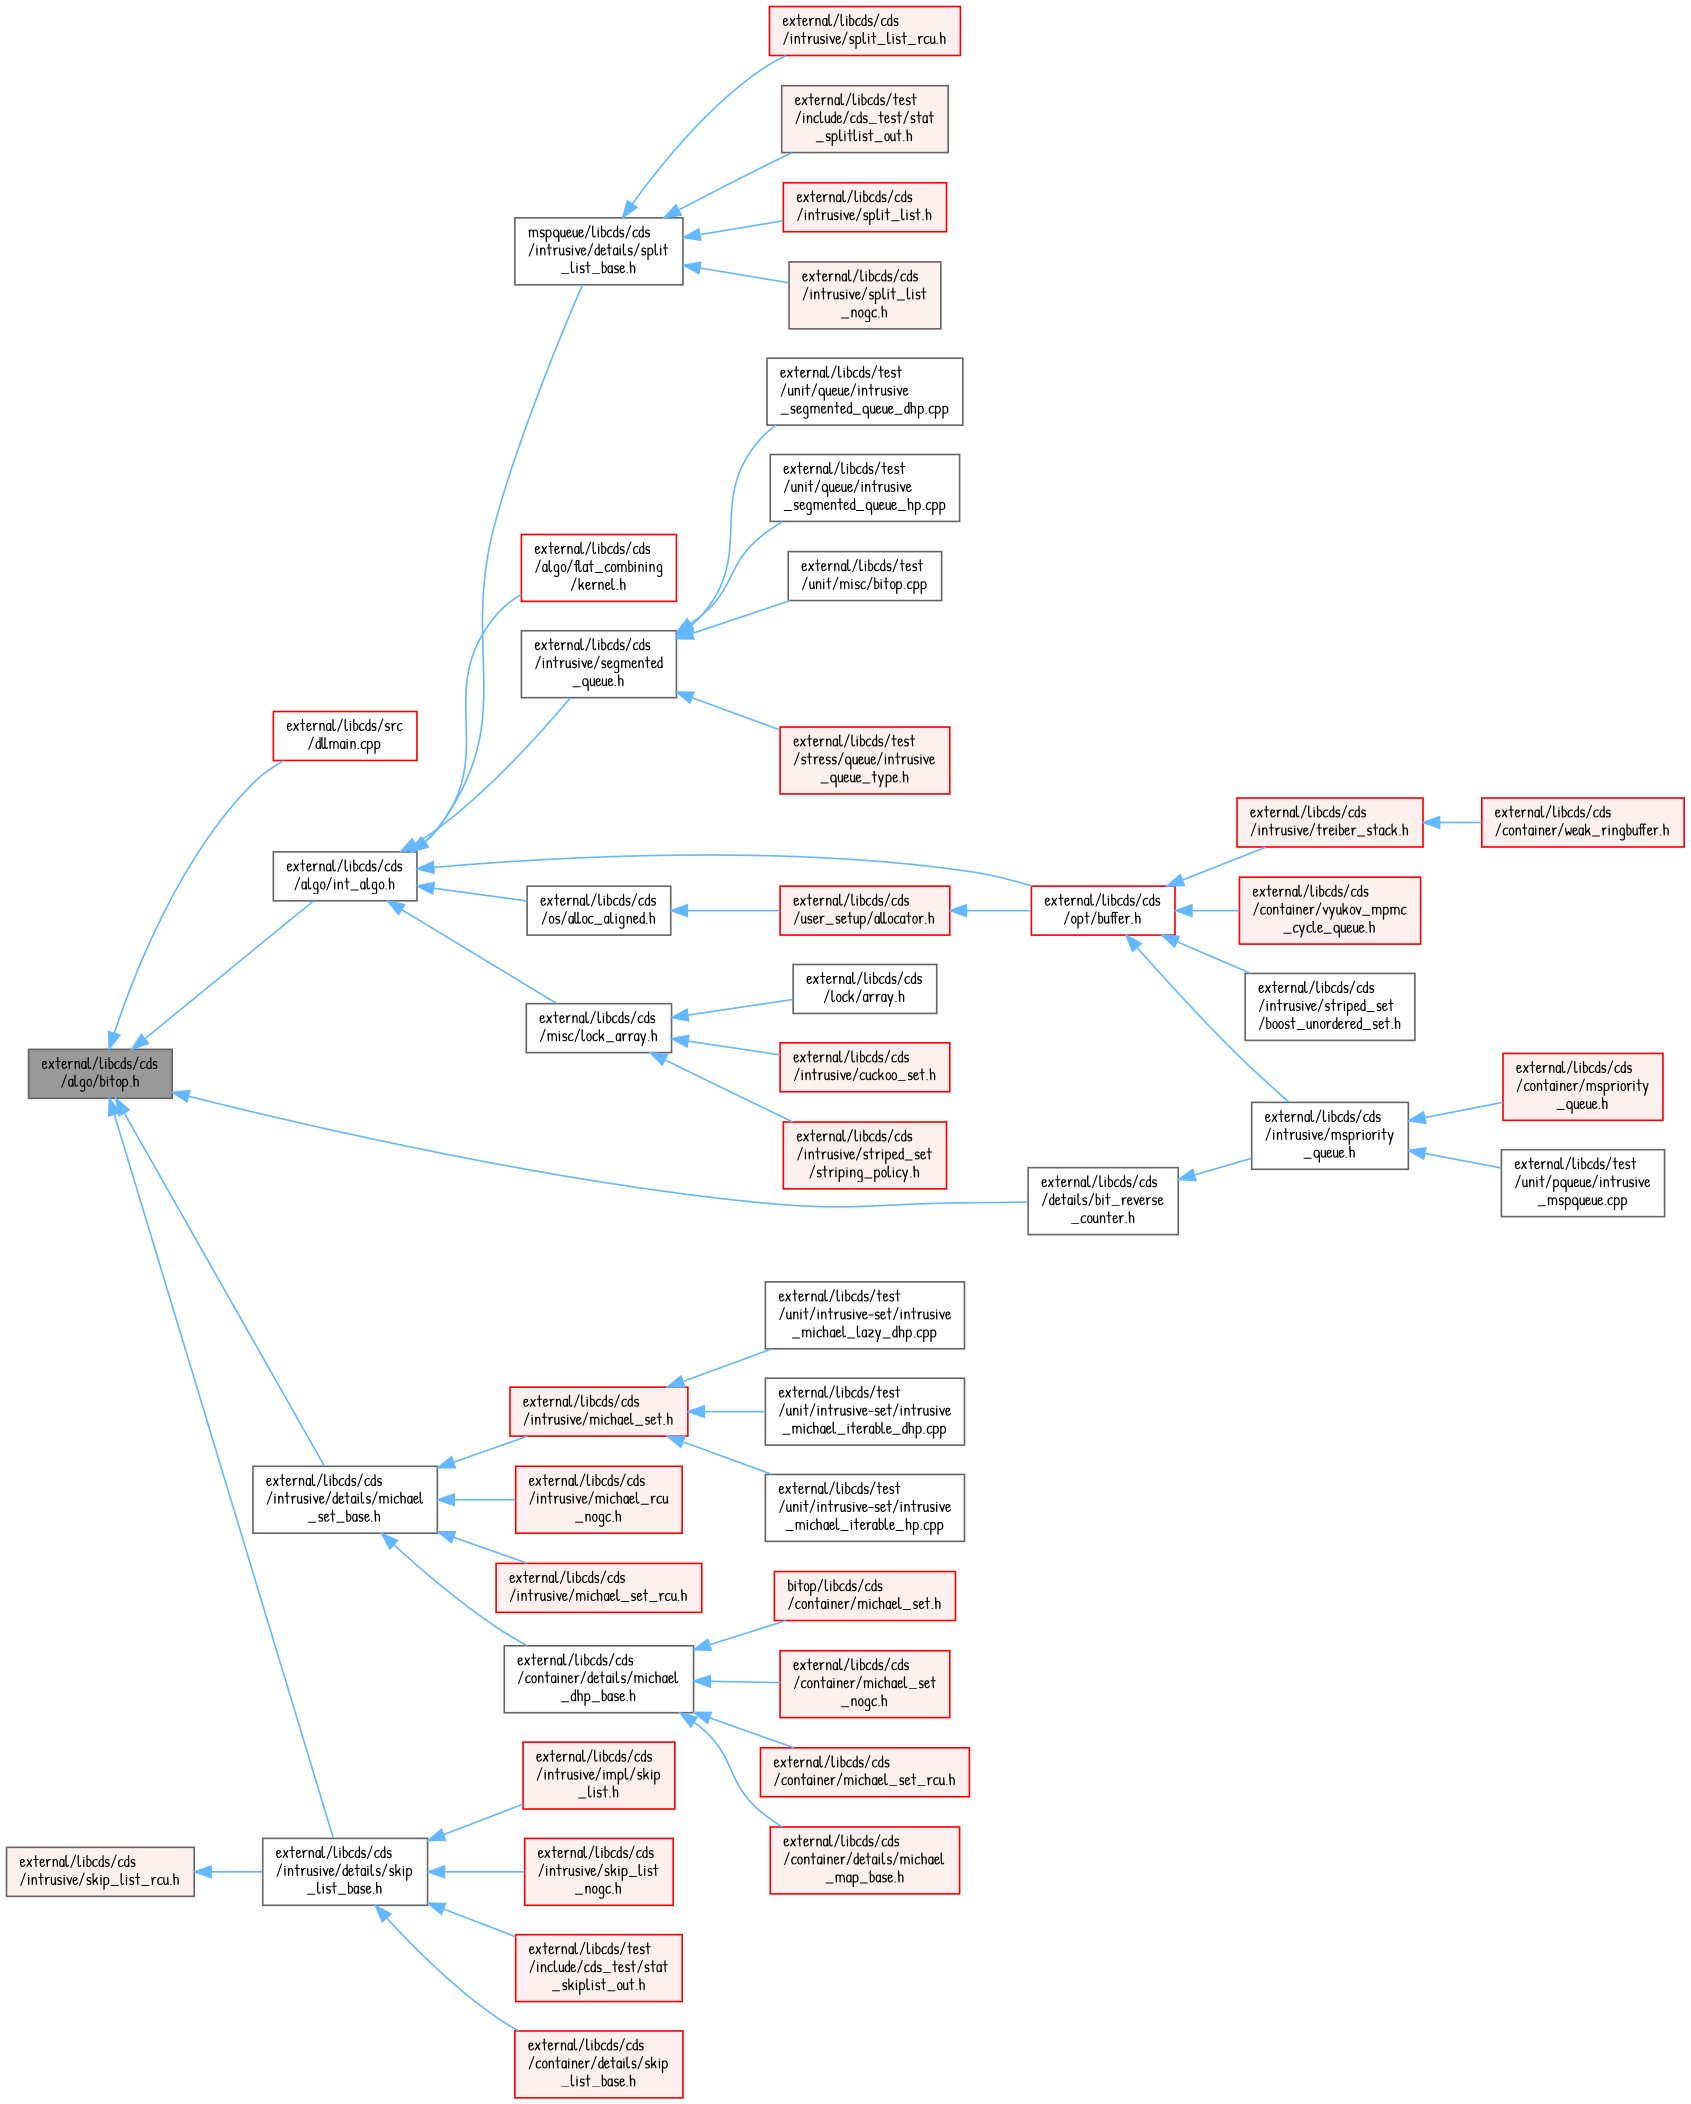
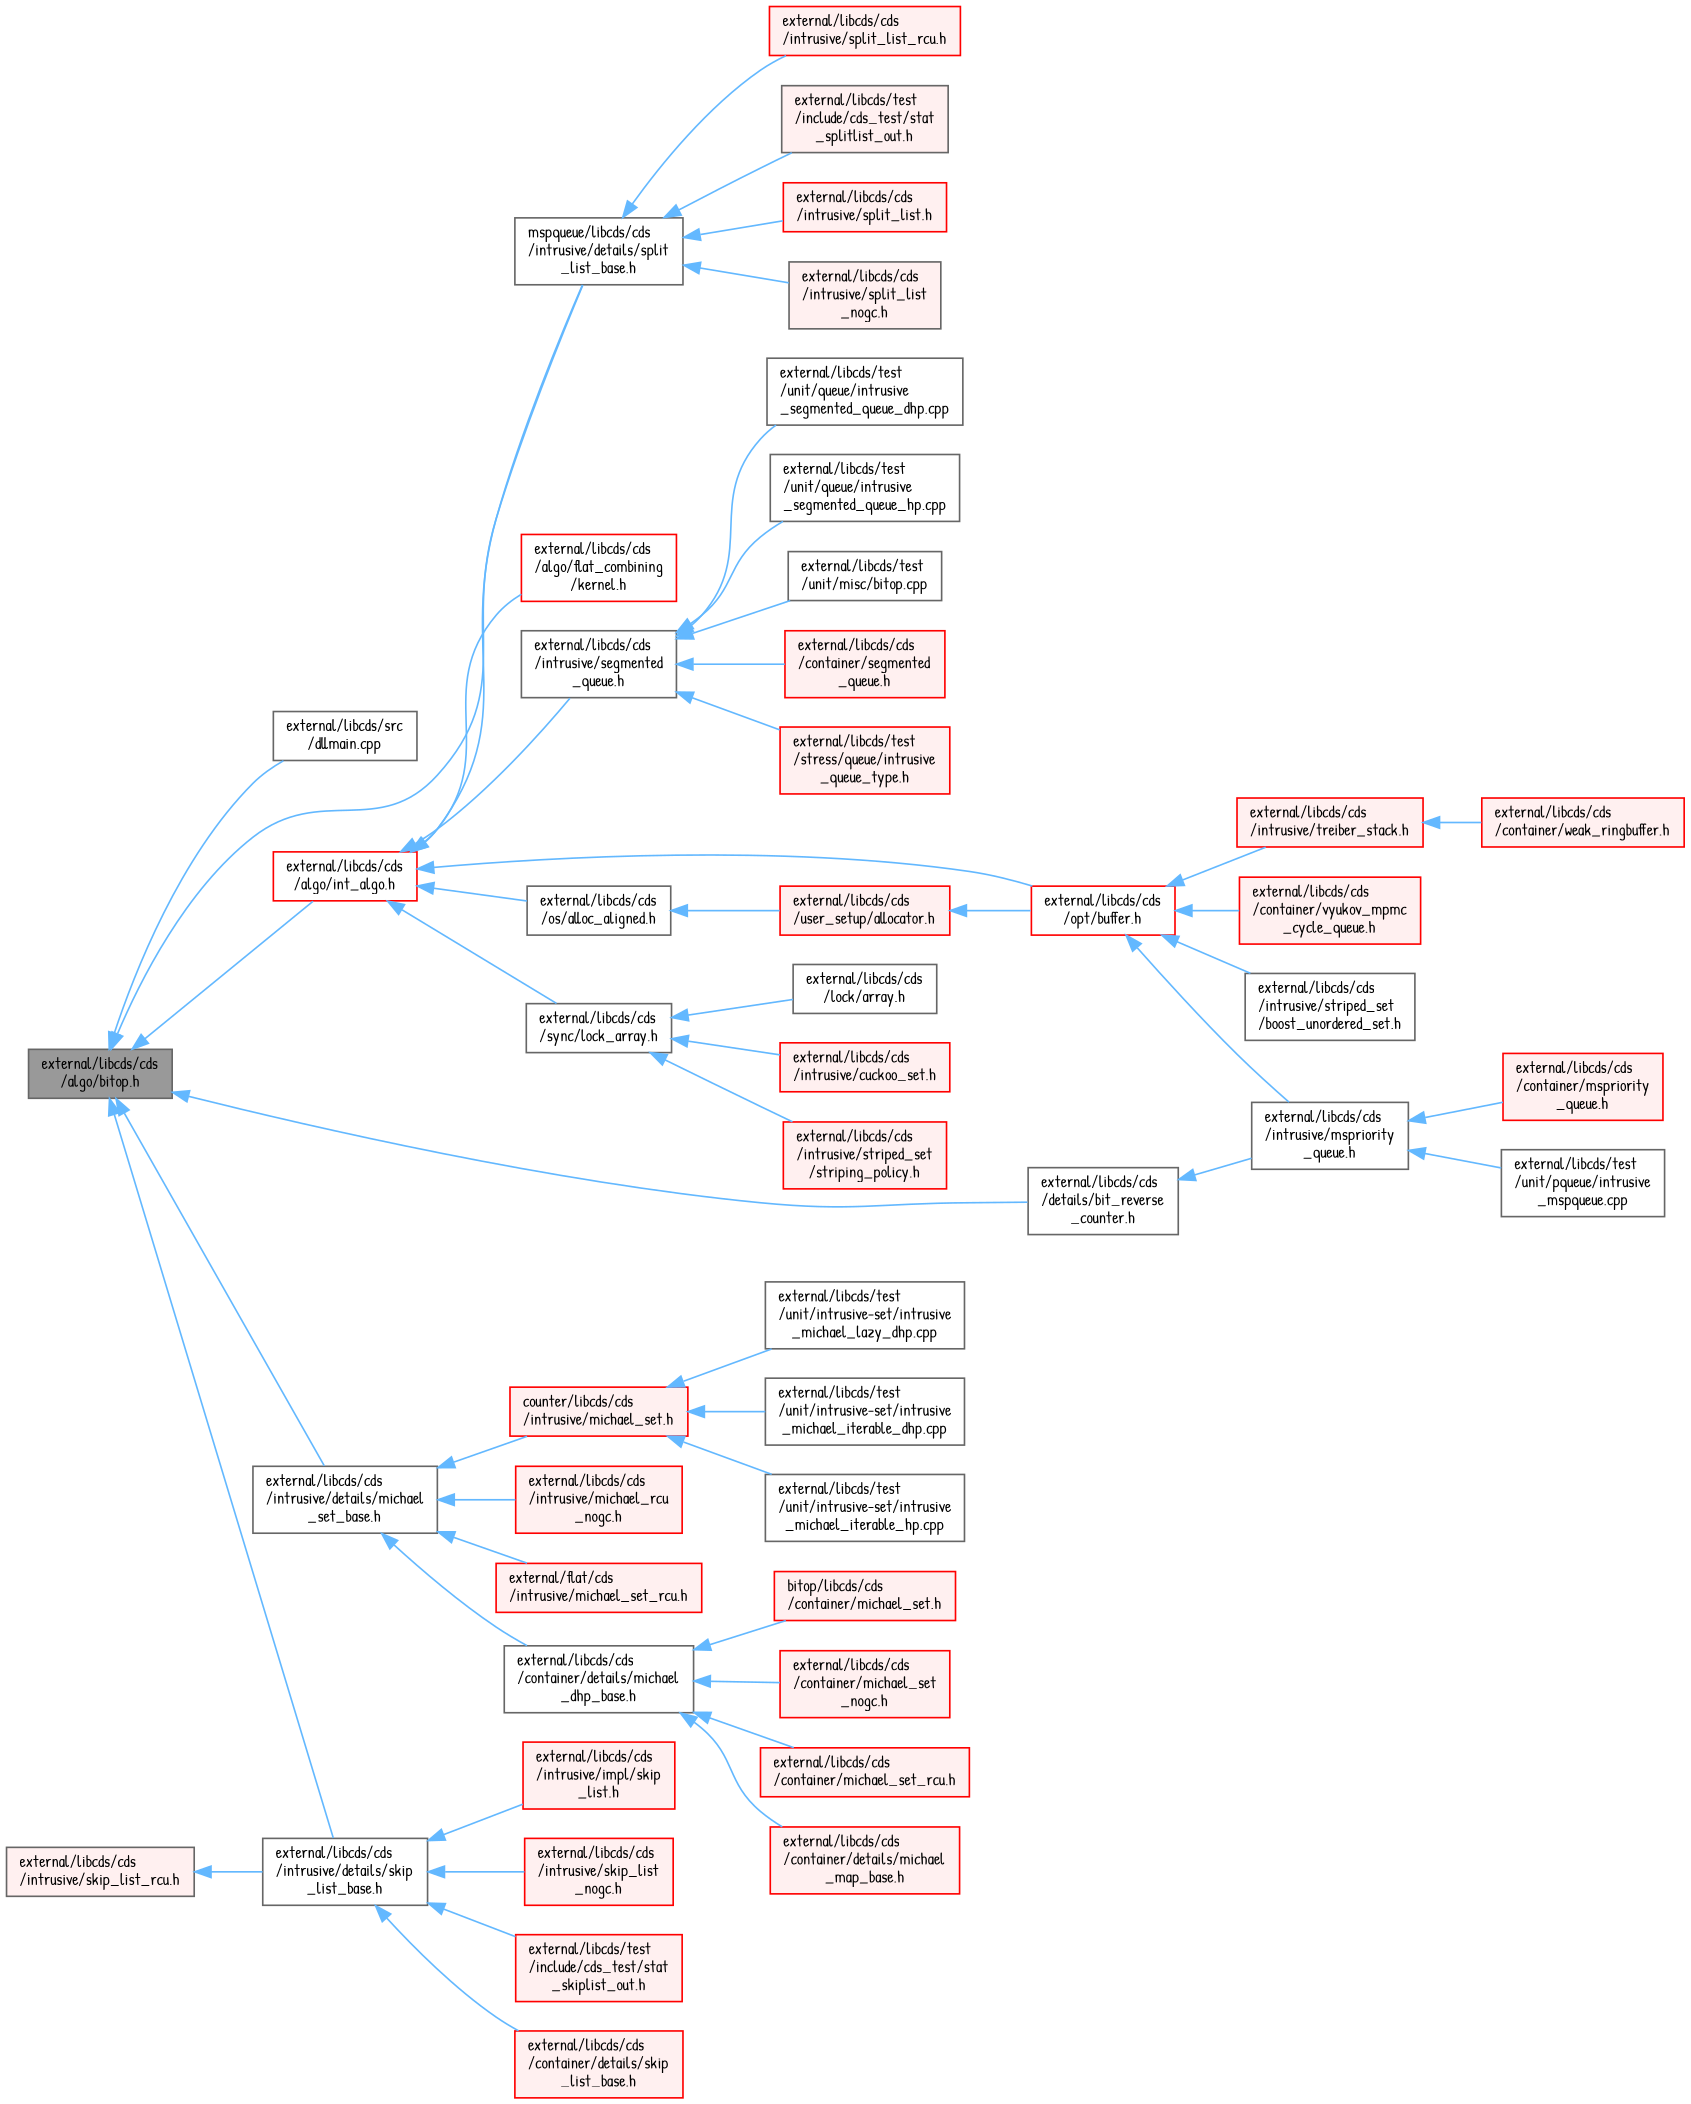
node "external/libcds/cds /container/segmented _queue.h": added
node "external/libcds/src /dllmain.cpp": color red -> grey40
edge "mspqueue/libcds/cds /intrusive/details/split _list_base.h" -> "external/libcds/cds /algo/bitop.h": added
node "external/libcds/cds /algo/int_algo.h": color grey40 -> red
node "external/libcds/cds /misc/lock_array.h": label "external/libcds/cds /misc/lock_array.h" -> "external/libcds/cds /sync/lock_array.h"
node "external/libcds/cds /intrusive/michael_set.h": label "external/libcds/cds /intrusive/michael_set.h" -> "counter/libcds/cds /intrusive/michael_set.h"
node "external/libcds/cds /intrusive/michael_set_rcu.h": label "external/libcds/cds /intrusive/michael_set_rcu.h" -> "external/flat/cds /intrusive/michael_set_rcu.h"
